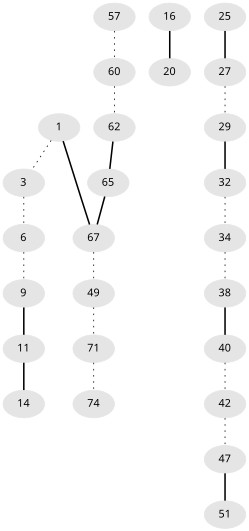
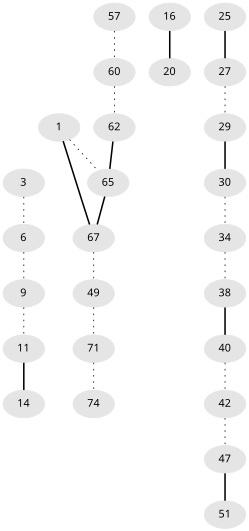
edge "1" -- "3": now "1" -- "65"
node "32": label "32" -> "30"
edge "9" -- "11": style bold -> dotted
